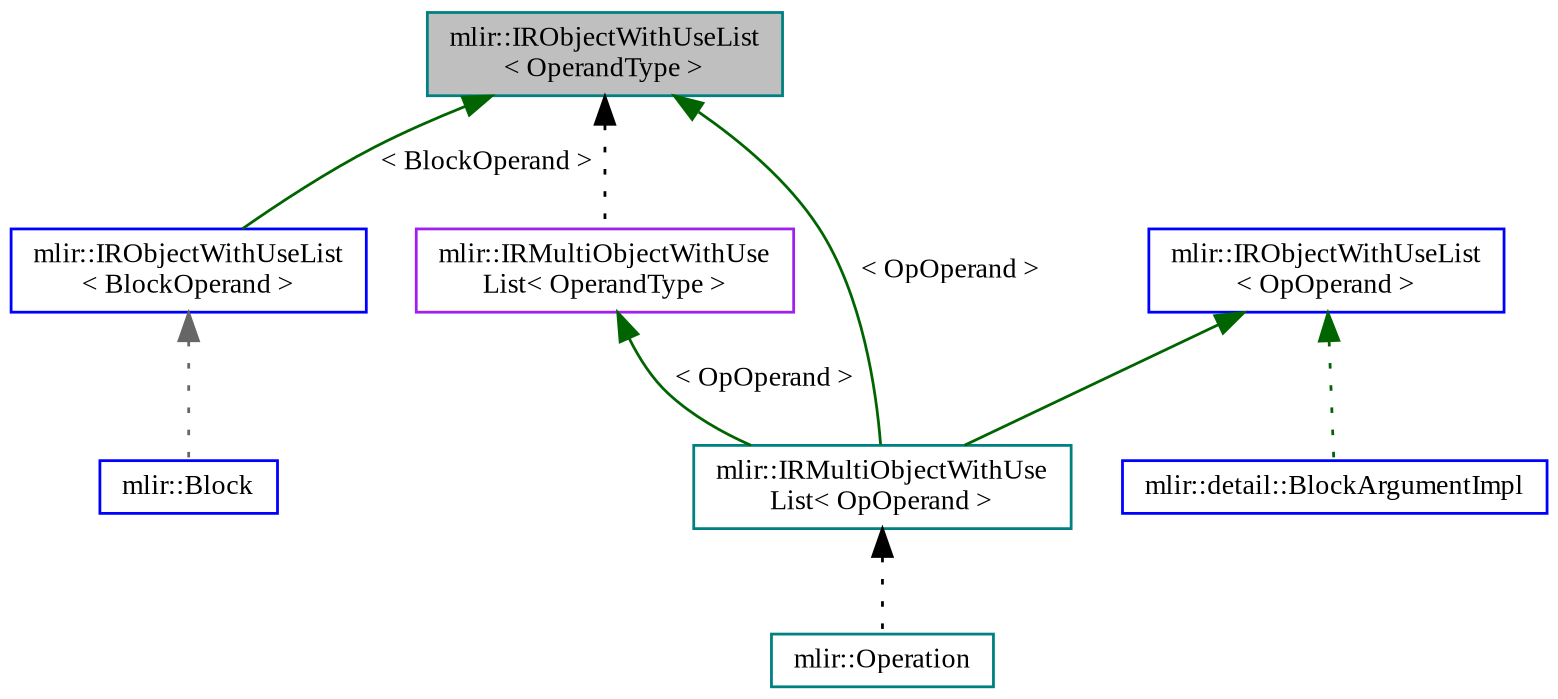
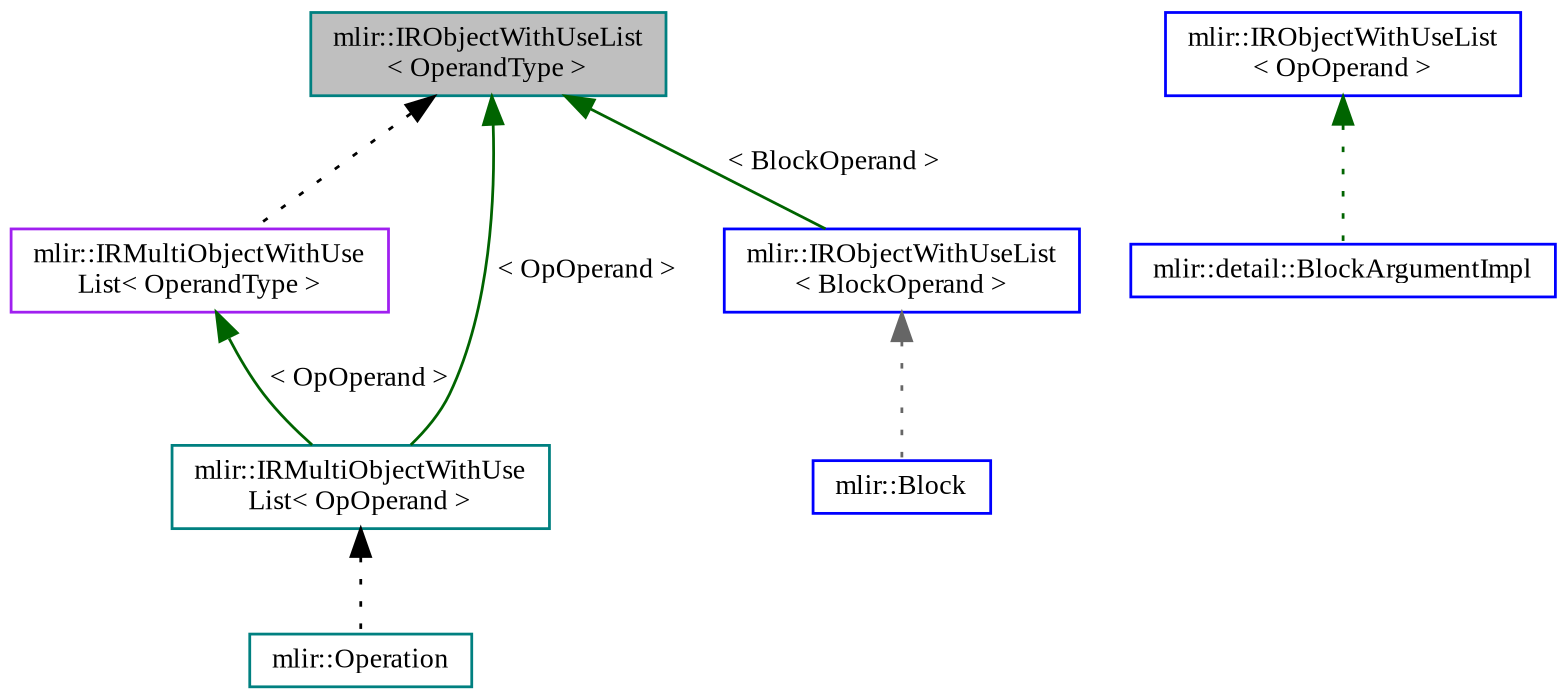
edge "mlir::IRMultiObjectWithUse List< OpOperand >" -> "mlir::IRObjectWithUseList < OpOperand >": removed
